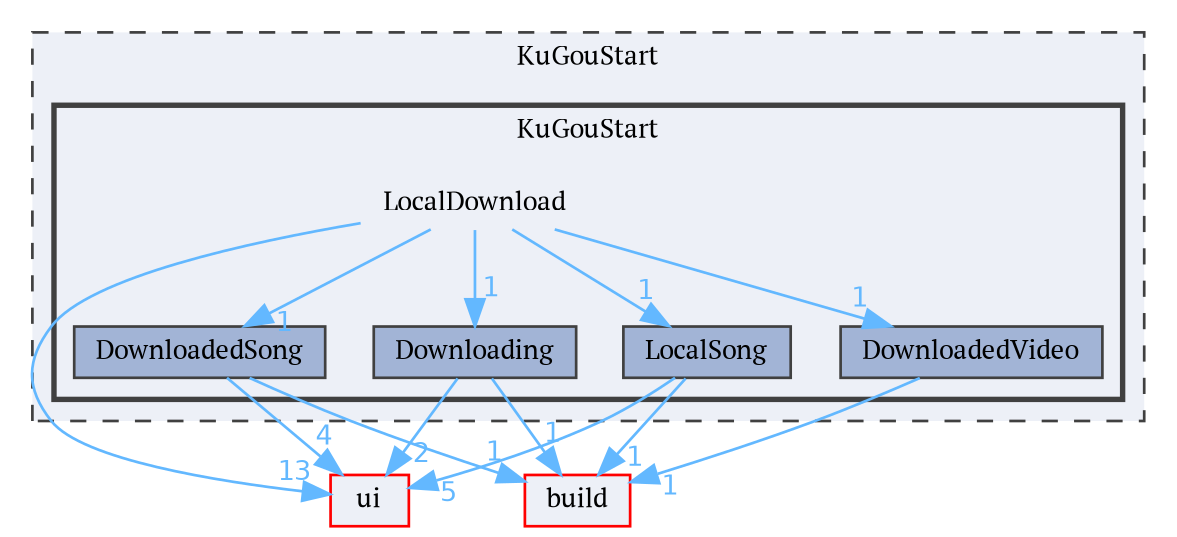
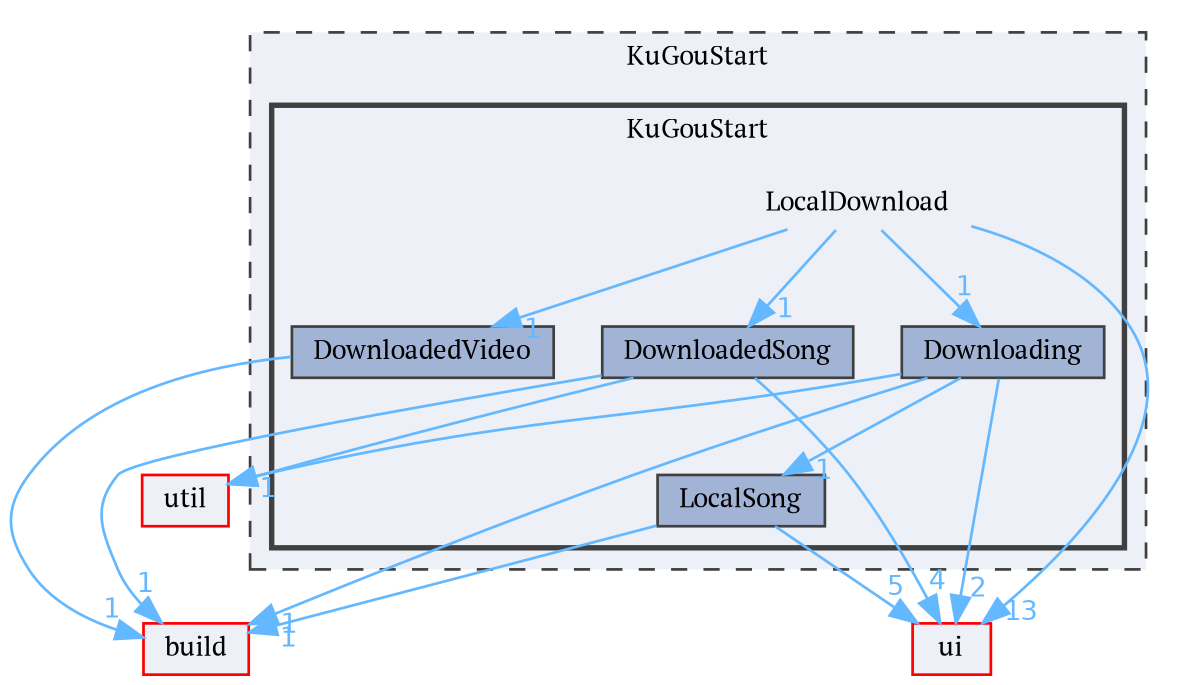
edge "LocalDownload" -> "LocalSong": now "Downloading" -> "LocalSong"
node "util": added
